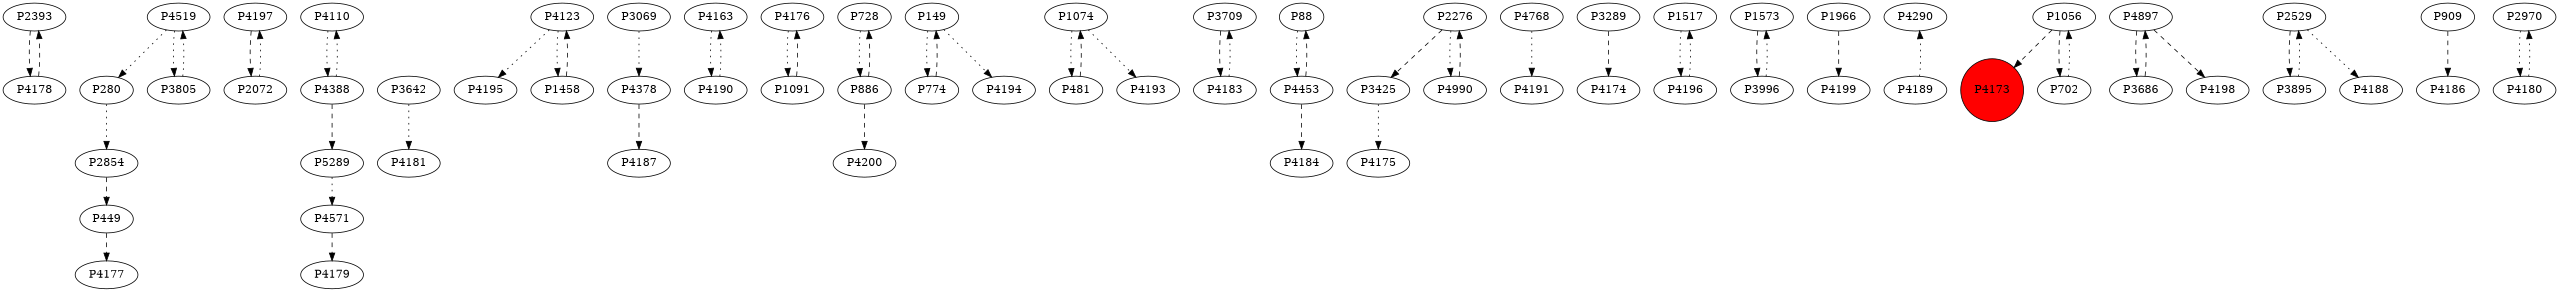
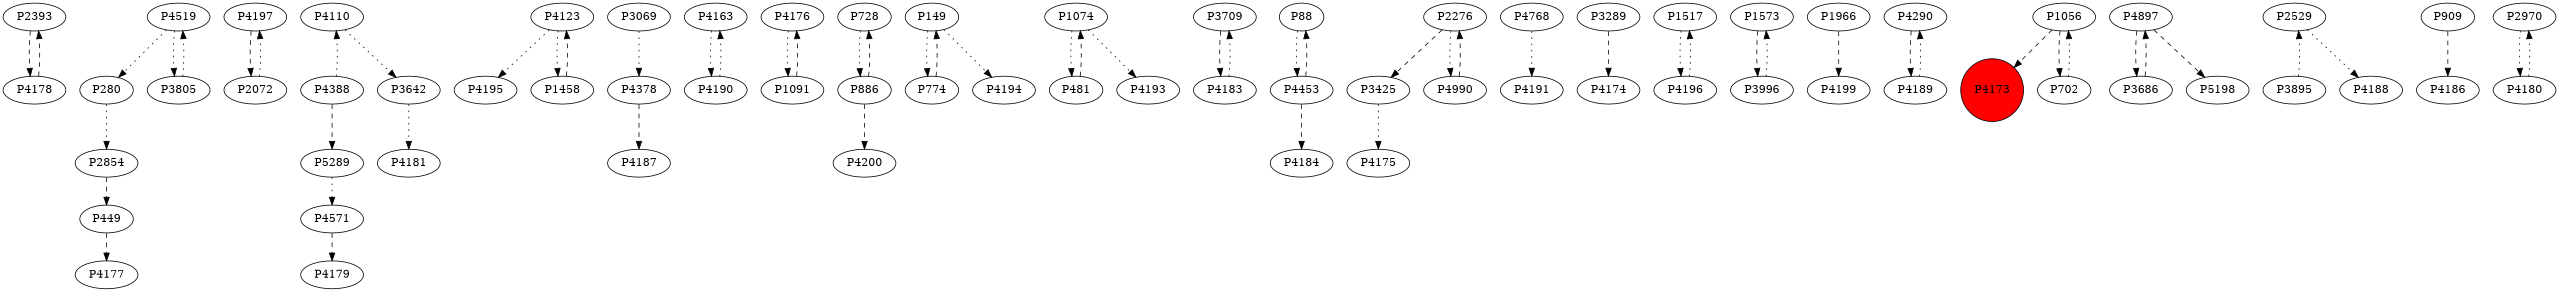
edge "P4110" -> "P4388": now "P4110" -> "P3642"
edge "P4290" -> "P4189": added
edge "P2529" -> "P3895": removed
node "P4198": label "P4198" -> "P5198"
